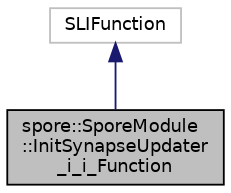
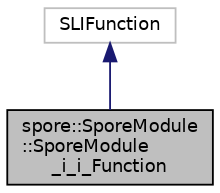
node "spore::SporeModule ::InitSynapseUpdater _i_i_Function": label "spore::SporeModule ::InitSynapseUpdater _i_i_Function" -> "spore::SporeModule ::SporeModule _i_i_Function"
